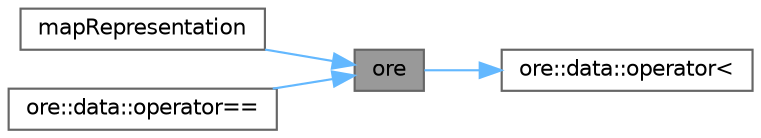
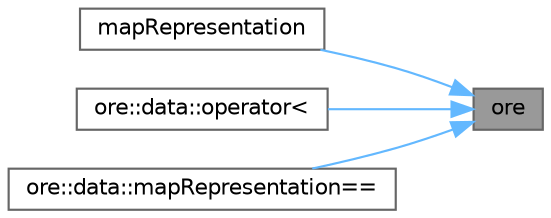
edge "ore" -> "ore::data::operator<": reversed
node "ore::data::operator==": label "ore::data::operator==" -> "ore::data::mapRepresentation=="
